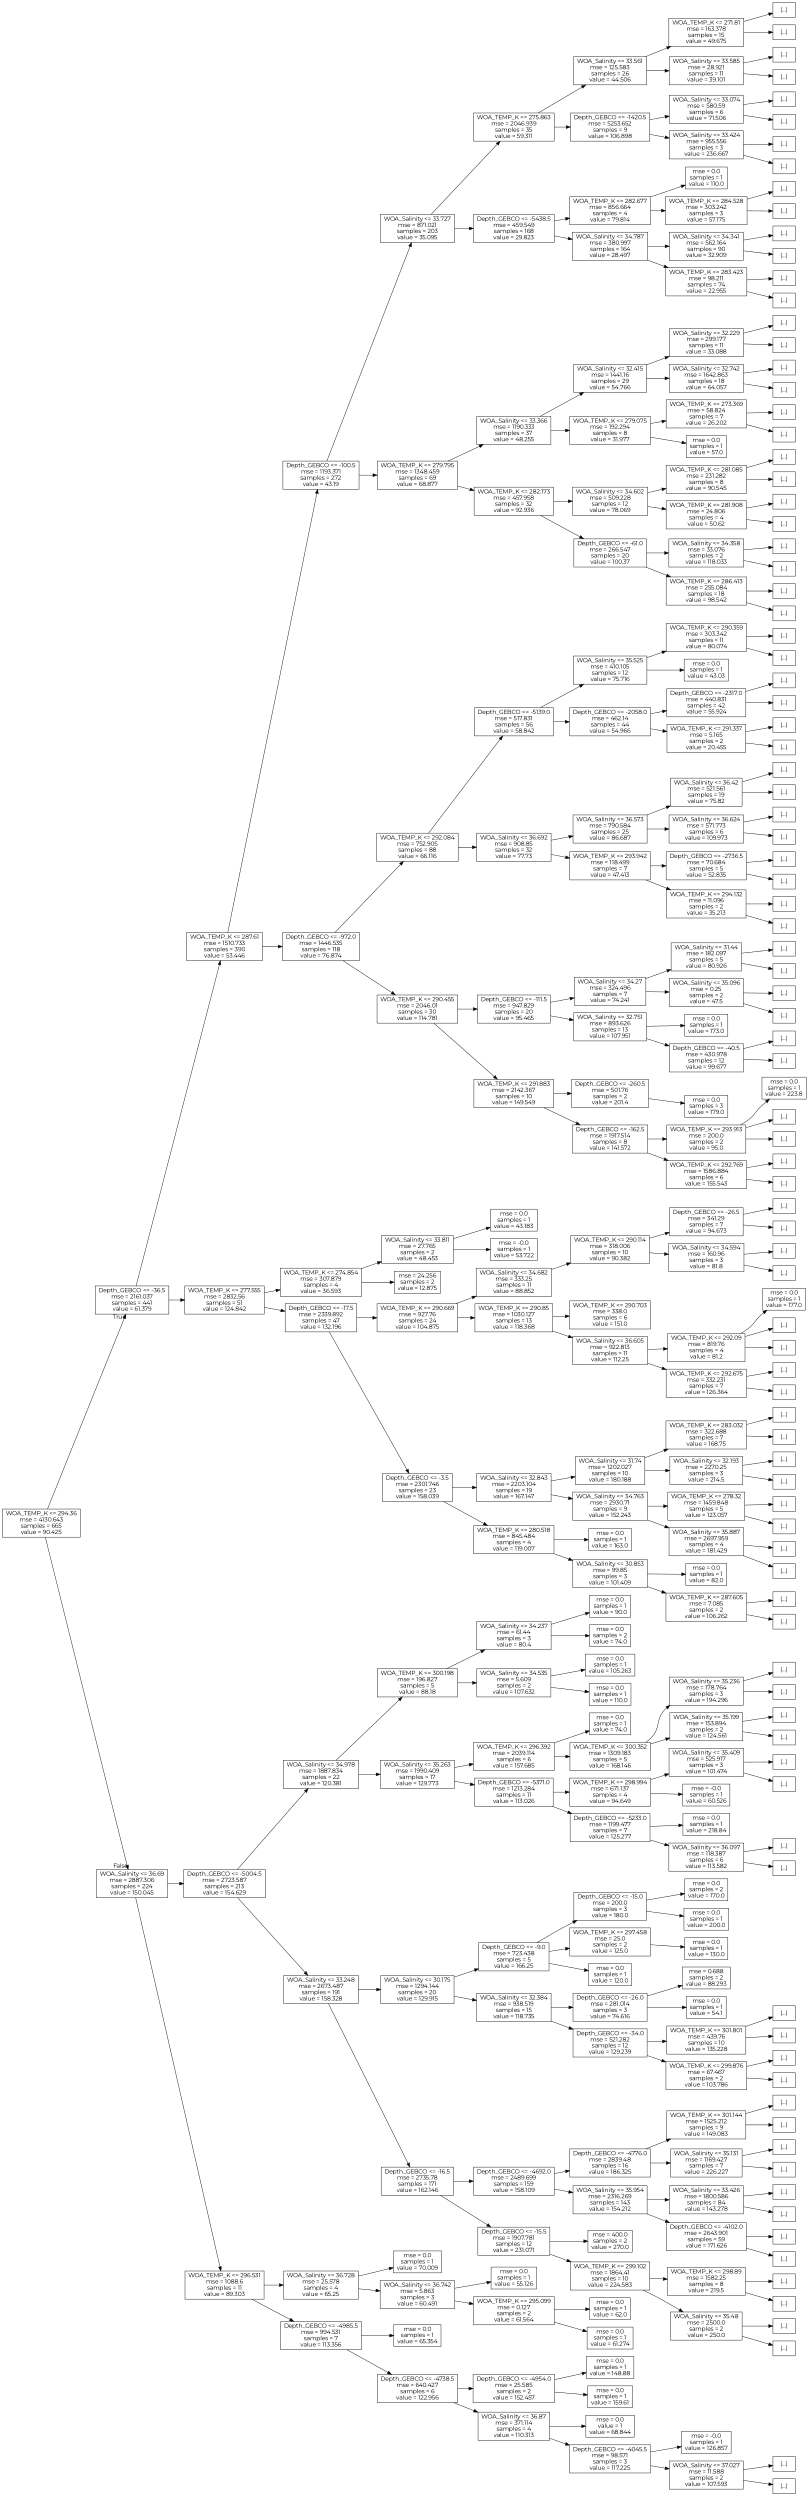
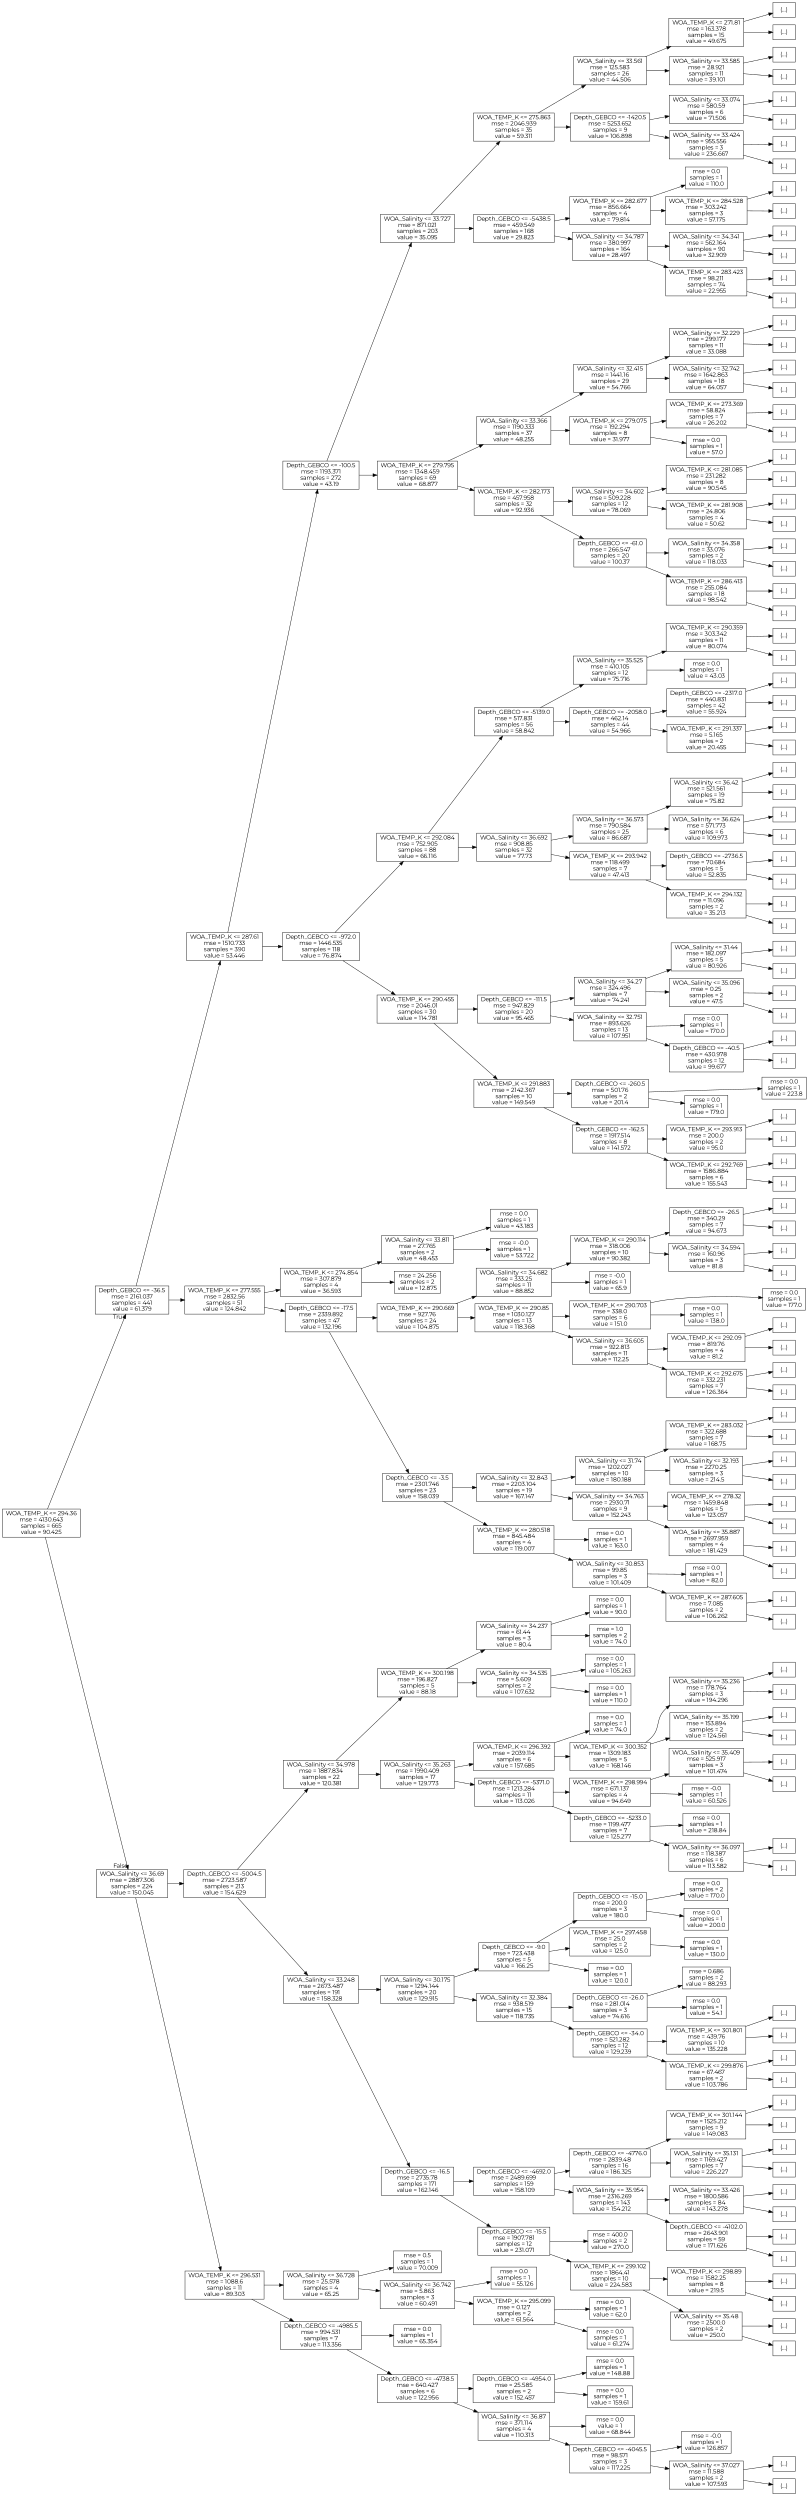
node "mse = 0.0 samples = 1 value = 173.0": label "mse = 0.0 samples = 1 value = 173.0" -> "mse = 0.0 samples = 1 value = 170.0"
node "mse = 0.0 samples = 3 value = 179.0": label "mse = 0.0 samples = 3 value = 179.0" -> "mse = 0.0 samples = 1 value = 179.0"
edge "WOA_TEMP_K <= 293.913 mse = 200.0 samples = 2 value = 95.0" -> "mse = 0.0 samples = 1 value = 223.8": now "Depth_GEBCO <= -260.5 mse = 501.76 samples = 2 value = 201.4" -> "mse = 0.0 samples = 1 value = 223.8"
node "Depth_GEBCO <= -26.5 mse = 341.29 samples = 7 value = 94.673": label "Depth_GEBCO <= -26.5 mse = 341.29 samples = 7 value = 94.673" -> "Depth_GEBCO <= -26.5 mse = 340.29 samples = 7 value = 94.673"
node "mse = -0.0 samples = 1 value = 65.9": added
node "mse = 0.0 samples = 1 value = 138.0": added
edge "WOA_TEMP_K <= 292.09 mse = 819.76 samples = 4 value = 81.2" -> "mse = 0.0 samples = 1 value = 177.0": now "WOA_TEMP_K <= 290.703 mse = 338.0 samples = 6 value = 151.0" -> "mse = 0.0 samples = 1 value = 177.0"
node "mse = 0.0 samples = 2 value = 74.0": label "mse = 0.0 samples = 2 value = 74.0" -> "mse = 1.0 samples = 2 value = 74.0"
node "mse = 0.688 samples = 2 value = 88.293": label "mse = 0.688 samples = 2 value = 88.293" -> "mse = 0.686 samples = 2 value = 88.293"
node "mse = 0.0 samples = 1 value = 70.009": label "mse = 0.0 samples = 1 value = 70.009" -> "mse = 0.5 samples = 1 value = 70.009"
